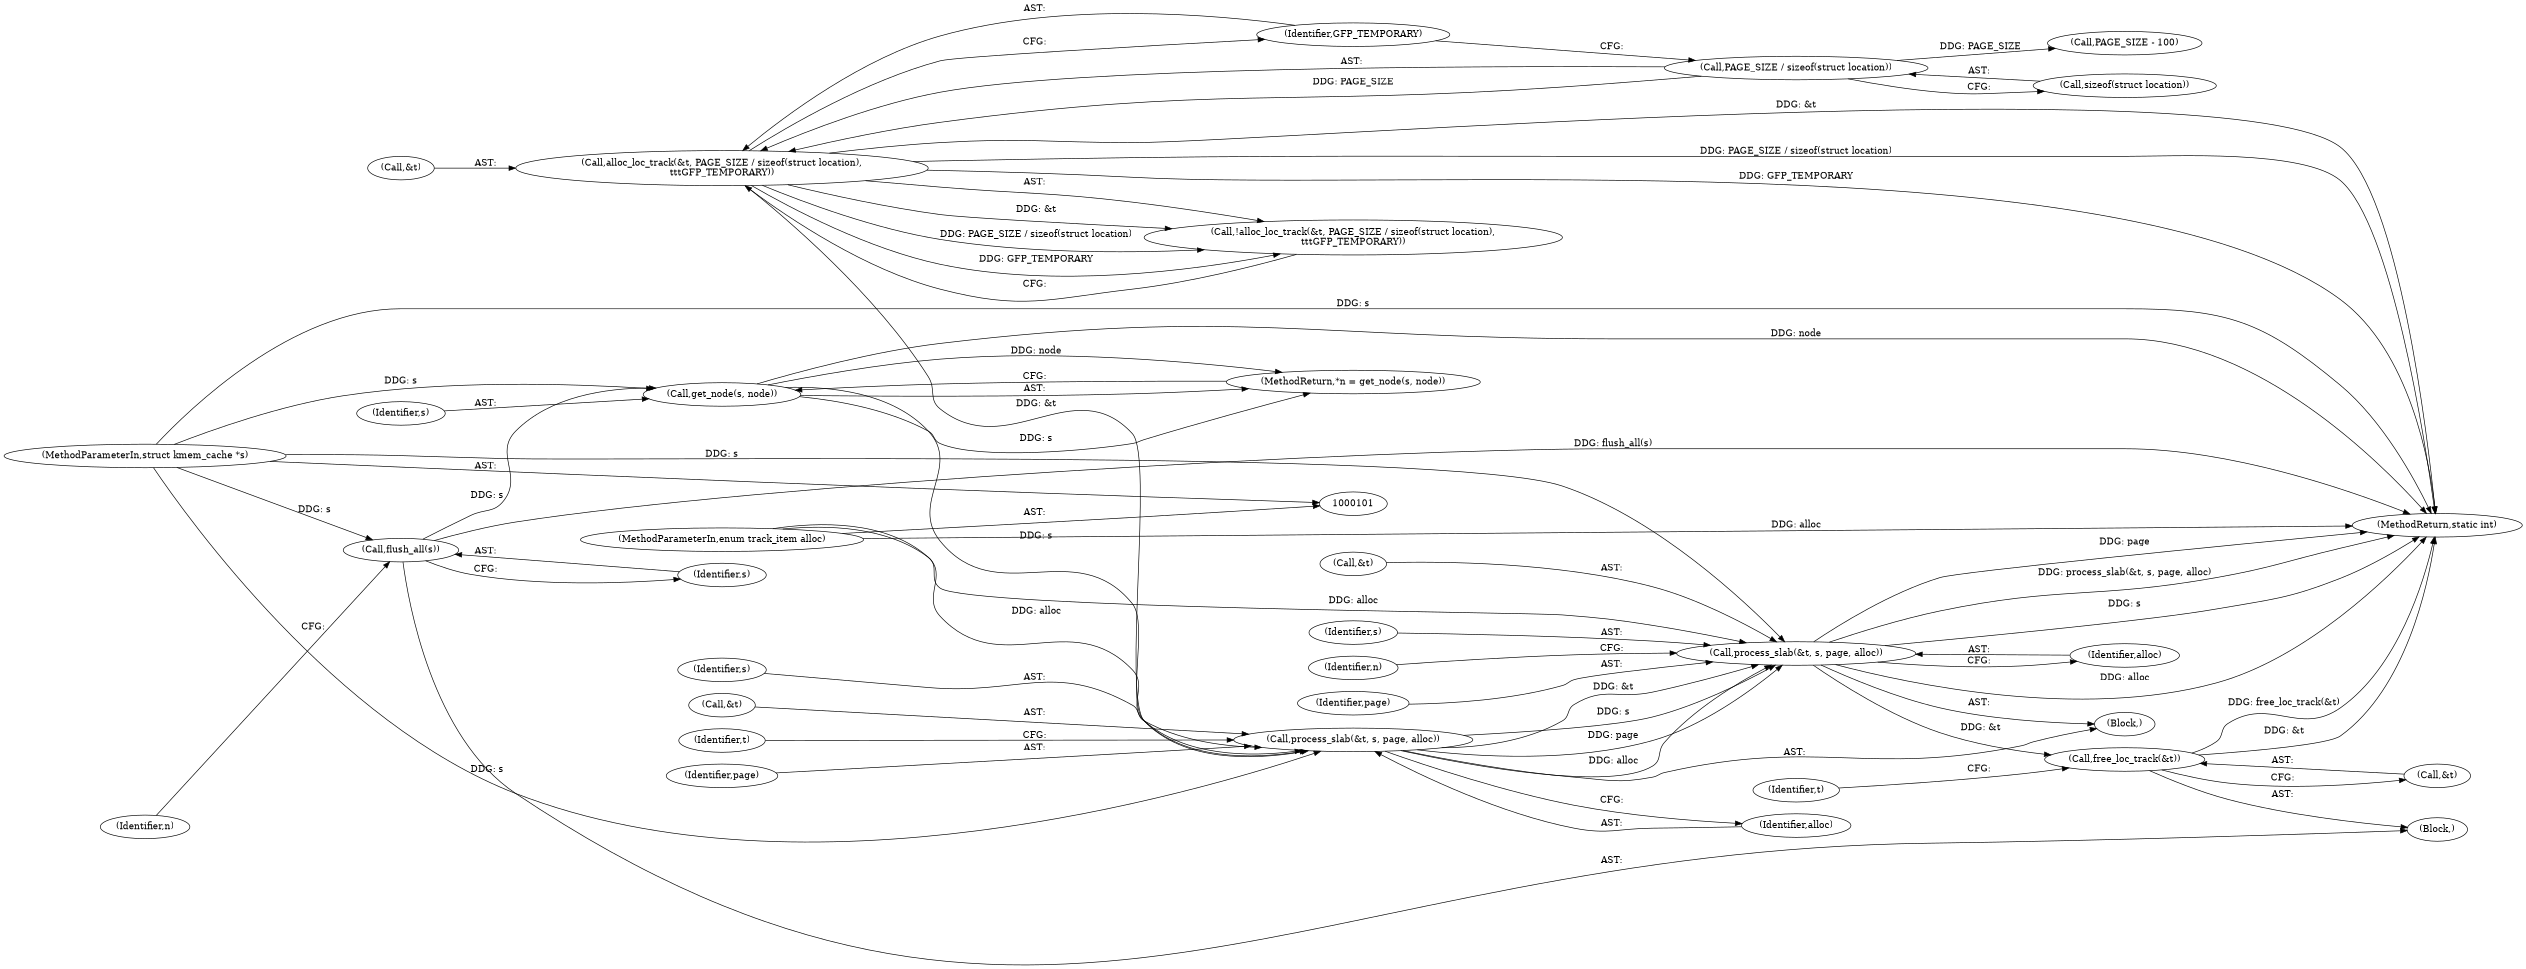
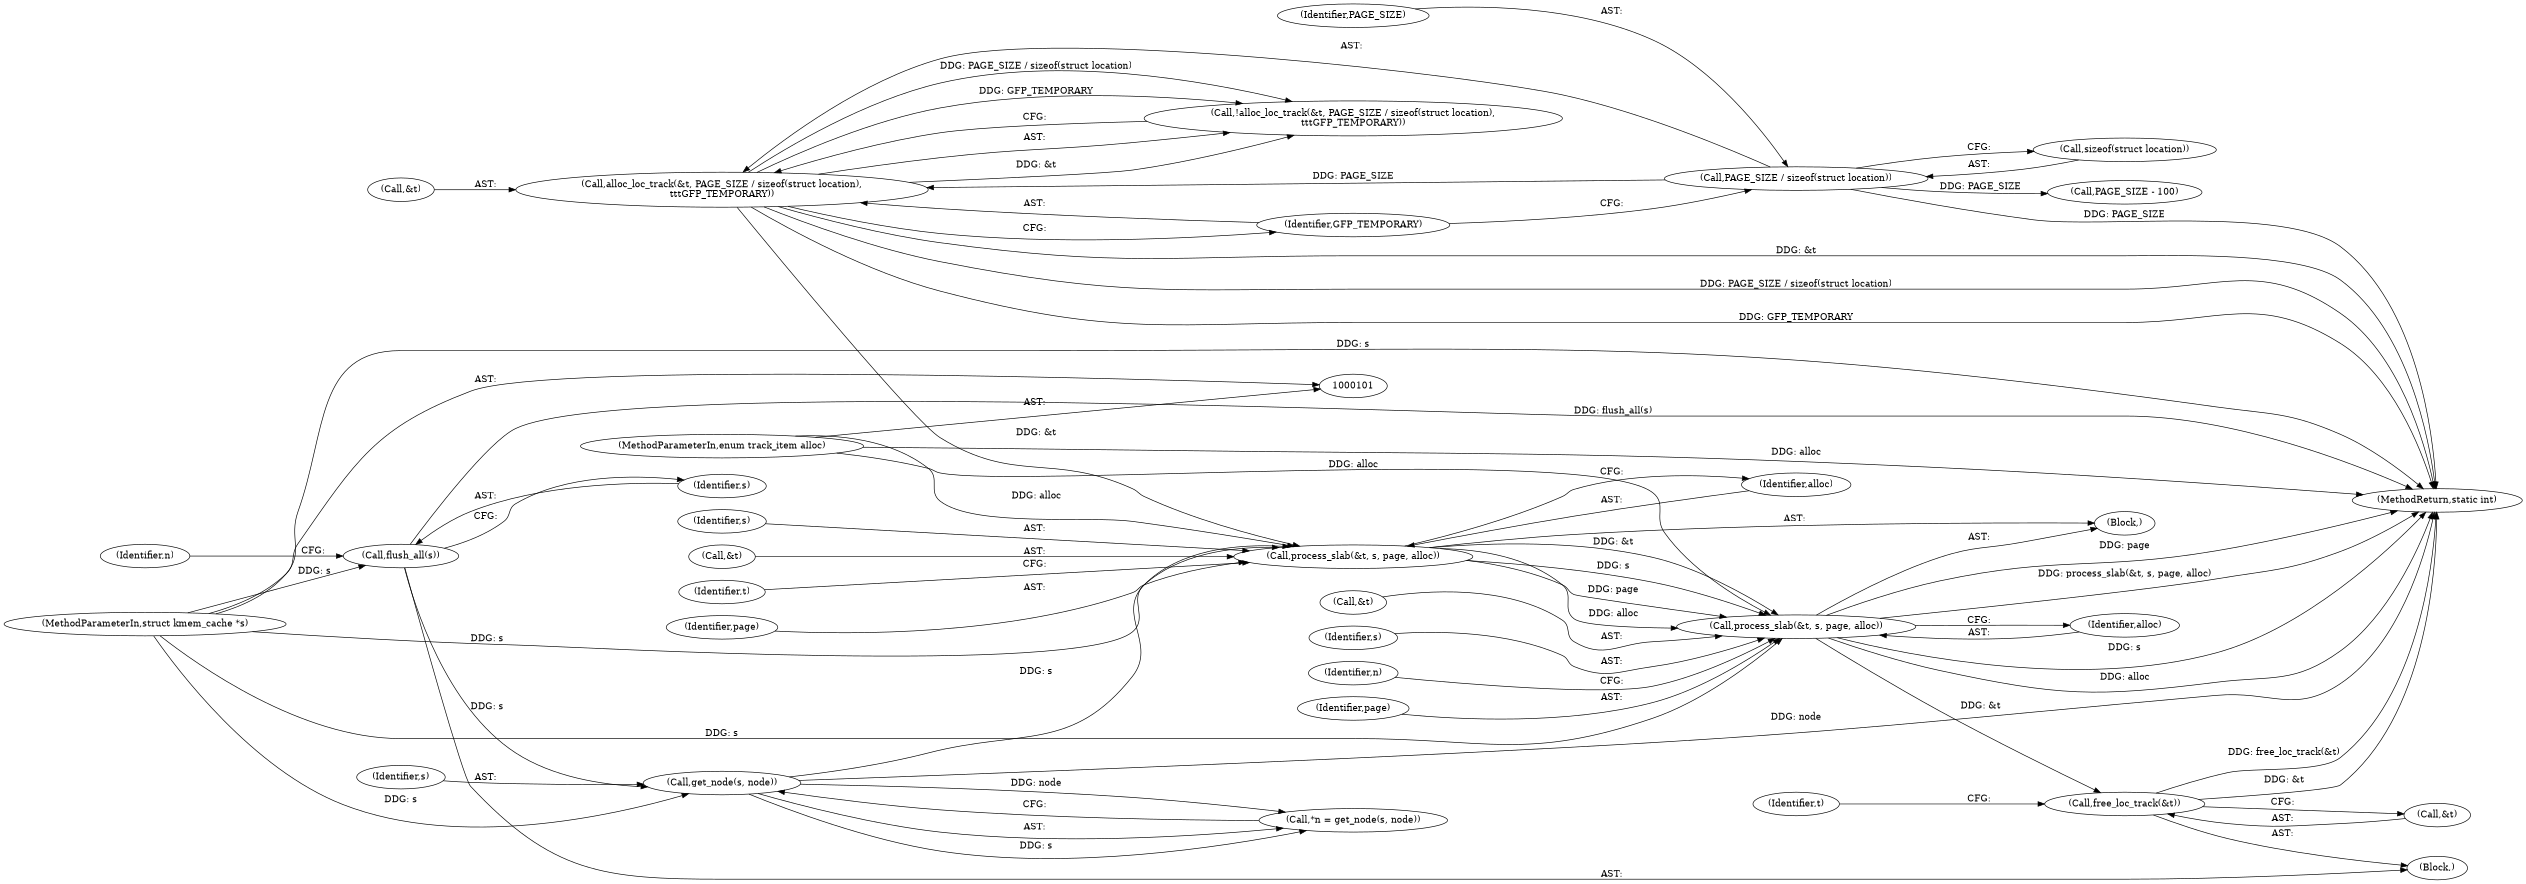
node "(Identifier,PAGE_SIZE)": added
edge "(Call,PAGE_SIZE / sizeof(struct location))" -> "(MethodReturn,static int)": added, label "DDG: PAGE_SIZE"
node "(MethodReturn,*n = get_node(s, node))": label "(MethodReturn,*n = get_node(s, node))" -> "(Call,*n = get_node(s, node))"
